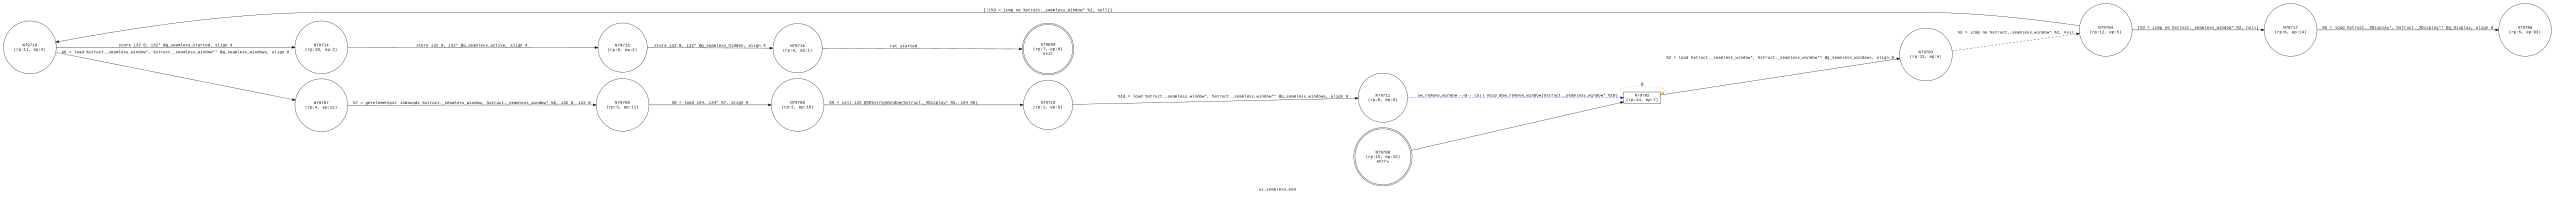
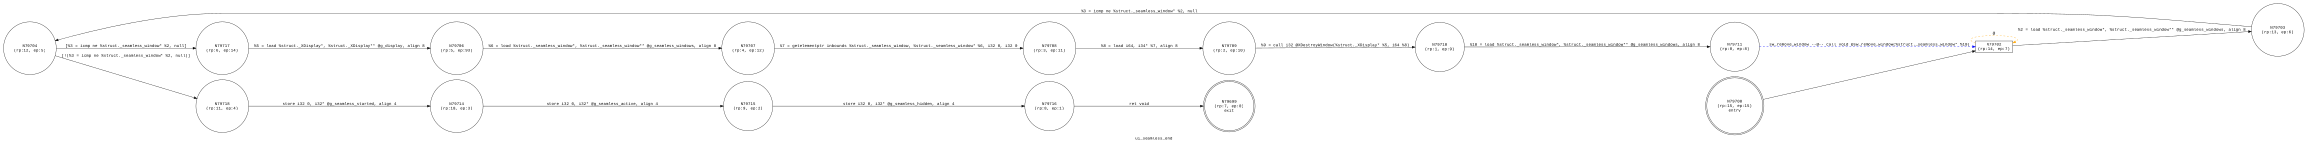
edge "N79703 (rp:13, ep:6)" -> "N79704 (rp:12, ep:5)": style dashed -> solid
edge "N79716 (rp:8, ep:1)" -> "N79699 (rp:7, ep:0) exit": label "ret started" -> "ret void"
edge "N79718 (rp:11, ep:4)" -> "N79707 (rp:4, ep:12)": now "N79706 (rp:5, ep:93)" -> "N79707 (rp:4, ep:12)"
